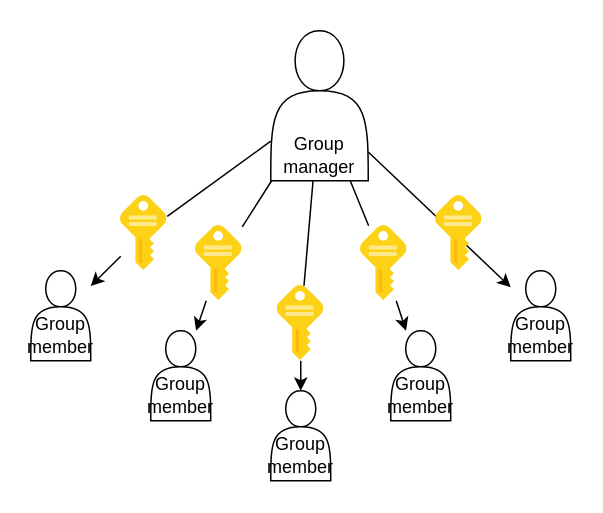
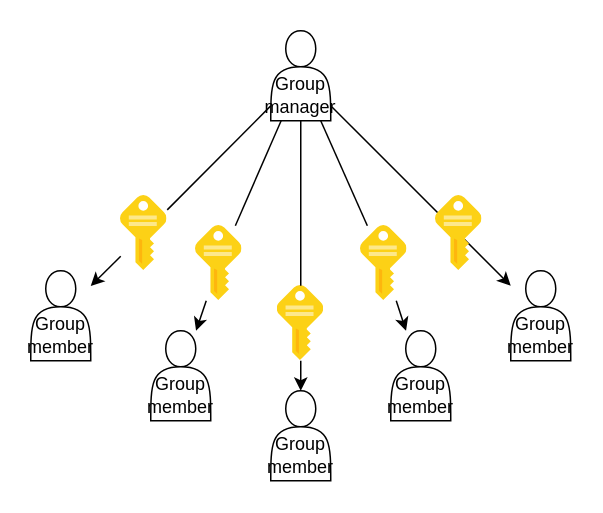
node "Group manager": size 98x150 -> 60x90
